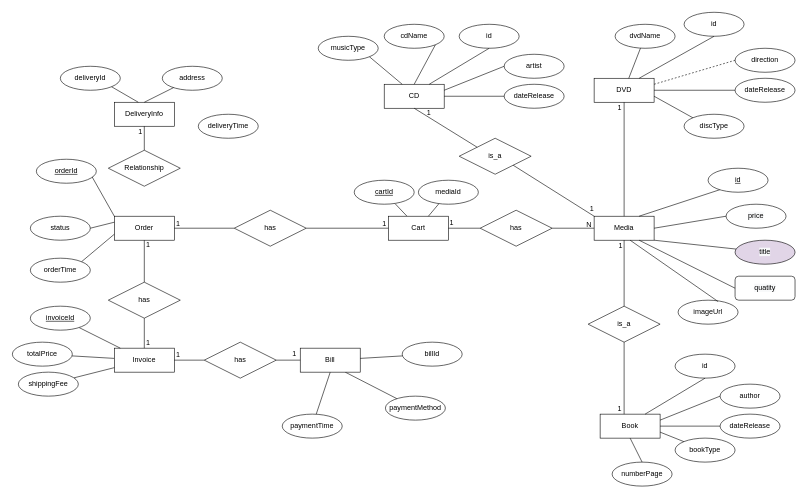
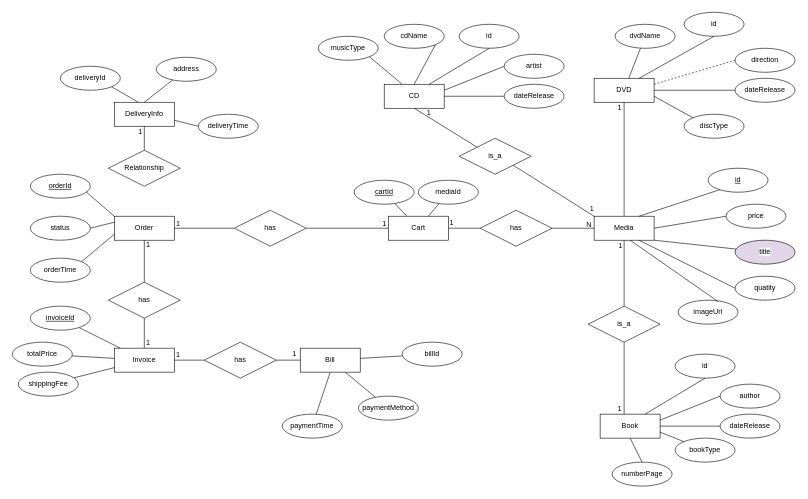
node "address": moved (192, 78) -> (186, 69)
edge "DeliveryInfo" -- "deliveryTime": added
node "orderId": moved (66, 171) -> (60, 186)
node "quatity": shape rounded rectangle -> ellipse
node "paymentMethod": moved (416, 408) -> (389, 408)
